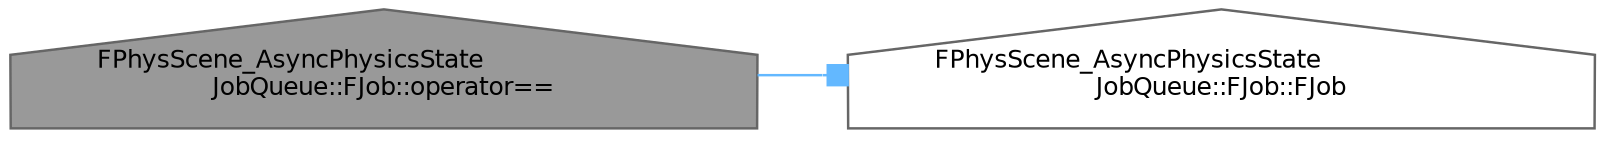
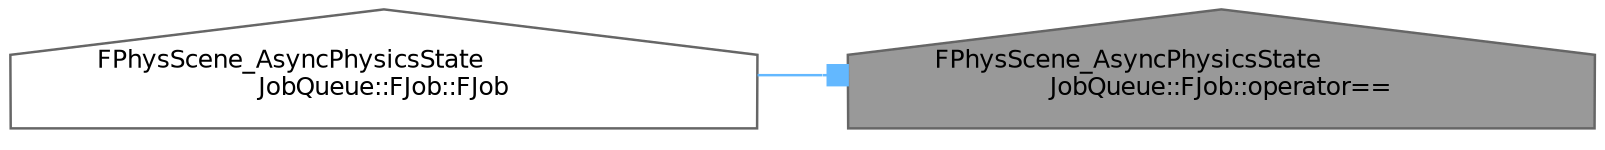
edge "FPhysScene_AsyncPhysicsState JobQueue::FJob::operator==" -> "FPhysScene_AsyncPhysicsState JobQueue::FJob::FJob": reversed
